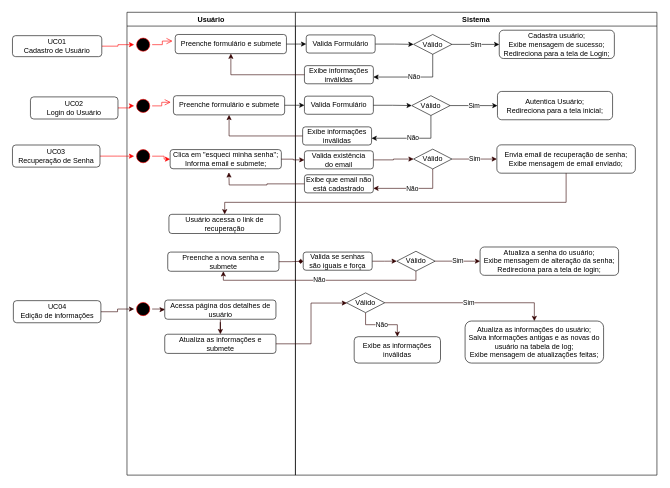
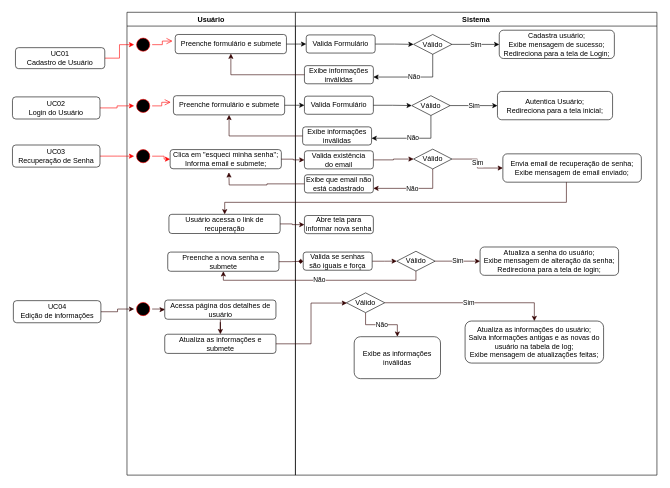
node "UC01 Cadastro de Usuário": moved (57, 46) -> (60, 58)
node "UC02 Login do Usuário": moved (74, 108) -> (56, 108)
node "Envia email de recuperação de senha; Exibe mensagem de email enviado;": moved (566, 159) -> (572, 168)
edge "Usuário acessa o link de recuperação" -> "Abre tela para informar nova senha": added
node "Abre tela para informar nova senha": added
node "Exibe as informações inválidas": size 86x26 -> 86x42
